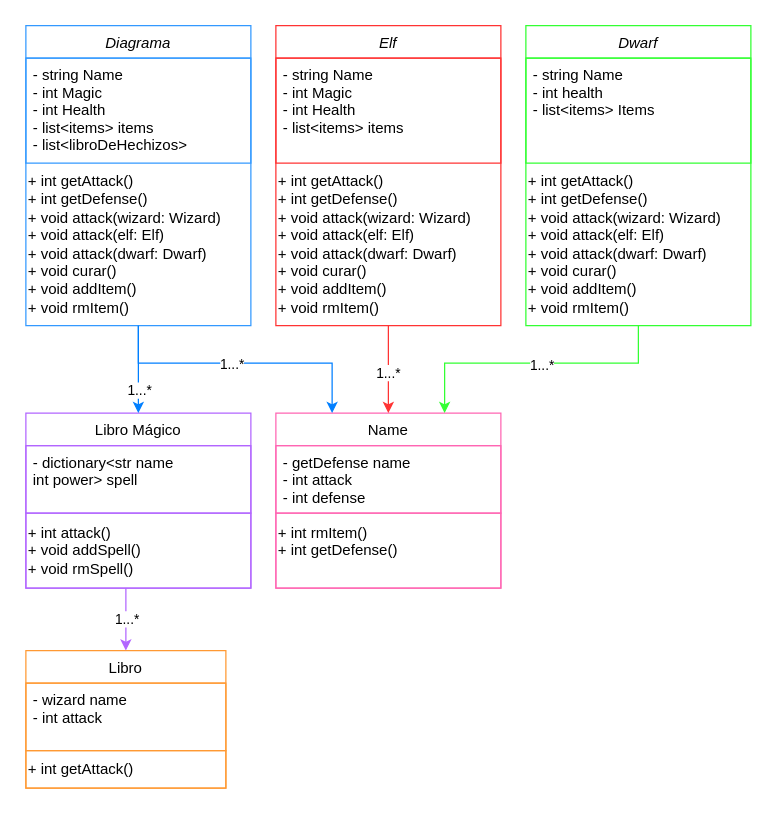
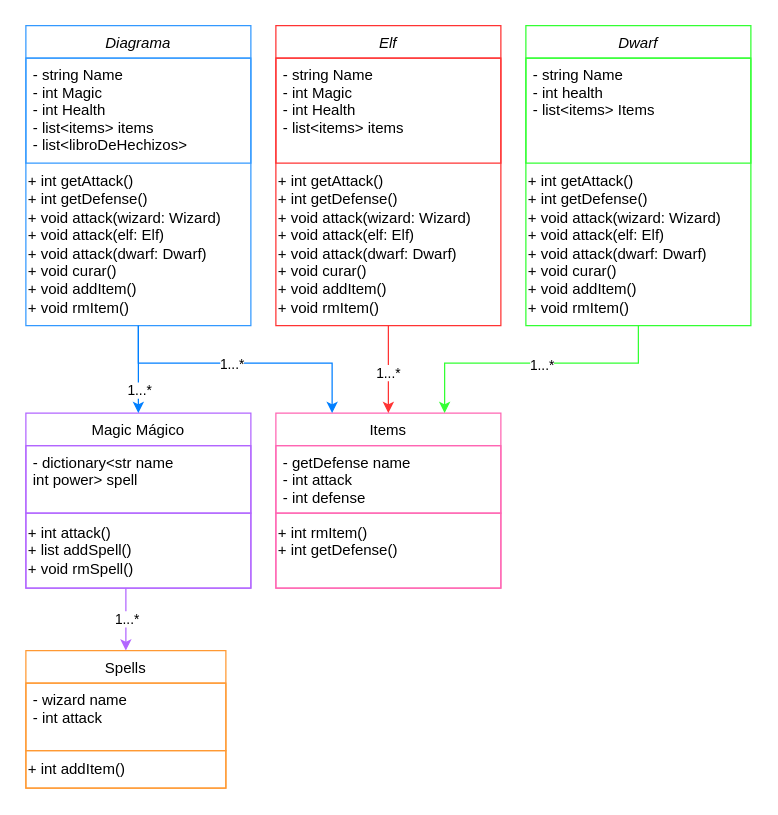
node "Libro Mágico": label "Libro Mágico" -> "Magic Mágico"
node "Name": label "Name" -> "Items"
node "+ int attack() + void addSpell() + void rmSpell()": label "+ int attack() + void addSpell() + void rmSpell()" -> "+ int attack() + list addSpell() + void rmSpell()"
node "Libro": label "Libro" -> "Spells"
node "+ int getAttack()": label "+ int getAttack()" -> "+ int addItem()"
